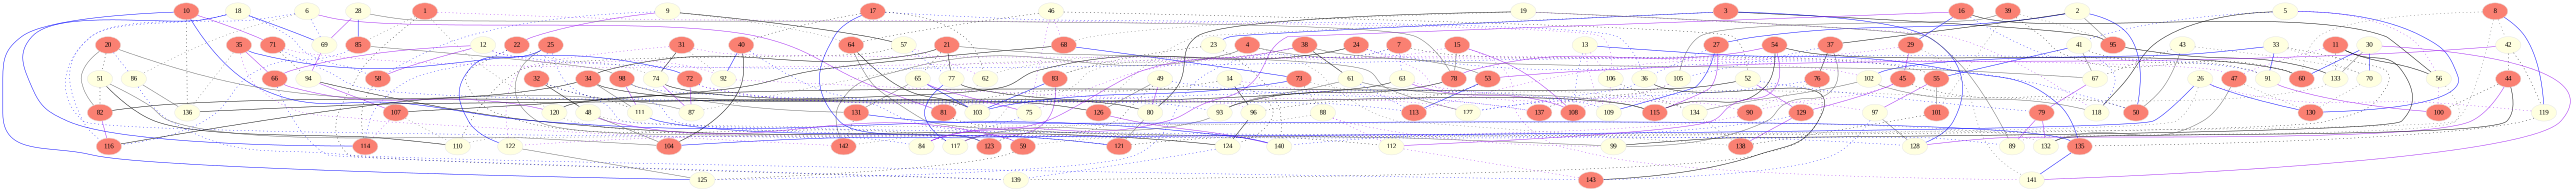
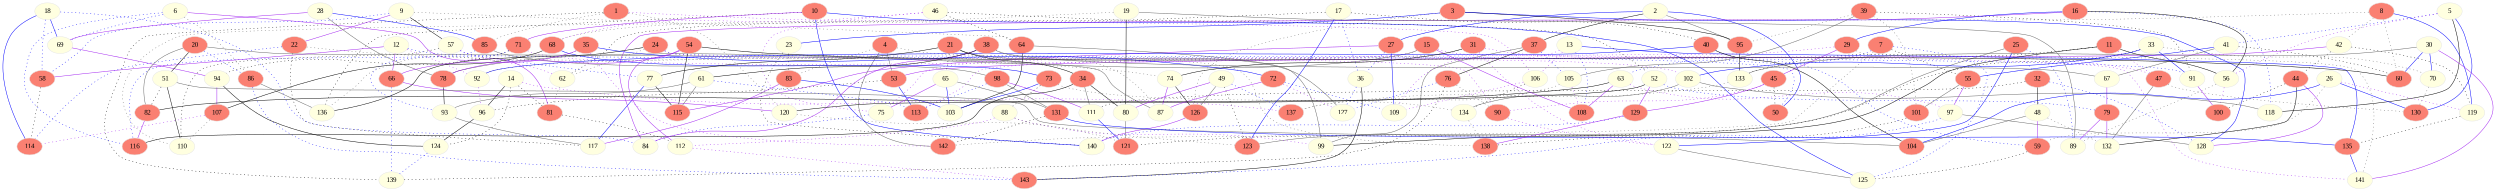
node "17": fillcolor salmon -> lightyellow
edge "19" -- "118": removed
node "43": removed
edge "20" -- "51": style dotted -> solid
node "86": fillcolor lightyellow -> salmon
